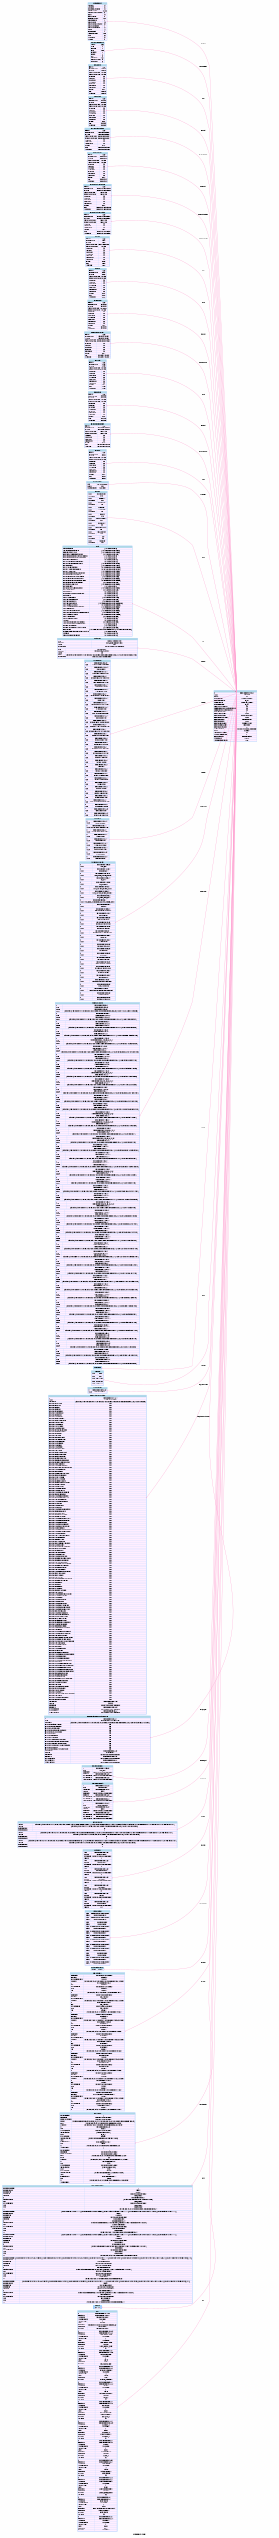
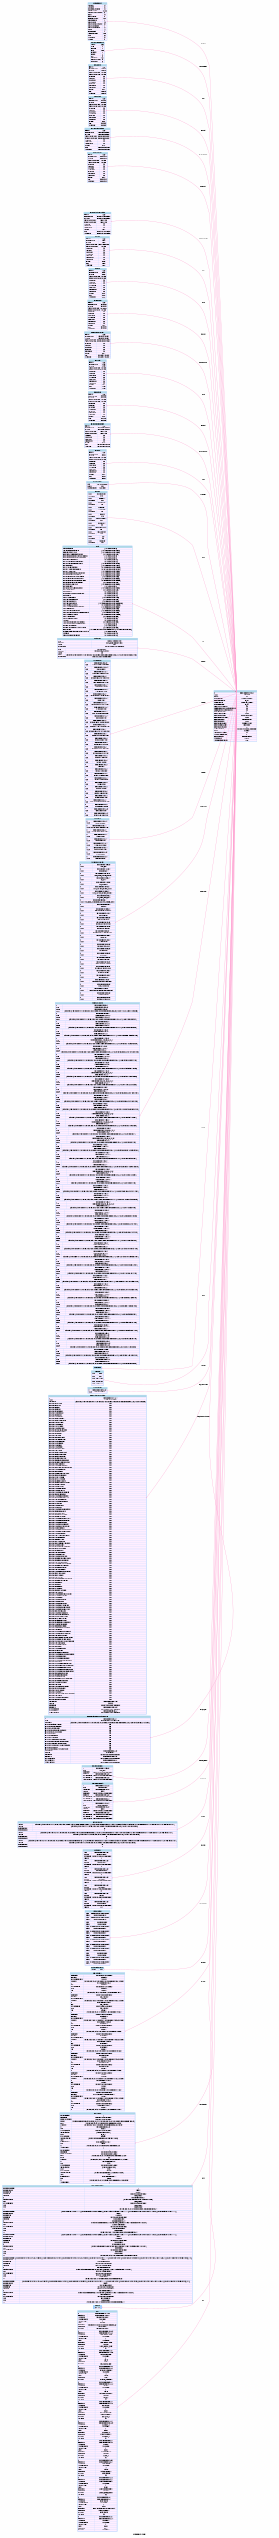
node "EDSOpportunityContactRole": removed
edge "org" -> "profileLicense_Guest": label "profileLicense_Guest" -> "profileLicense_EDSOrder"
node "EinsteinDataDiscovery": text "kqJPAAY" -> "true"
